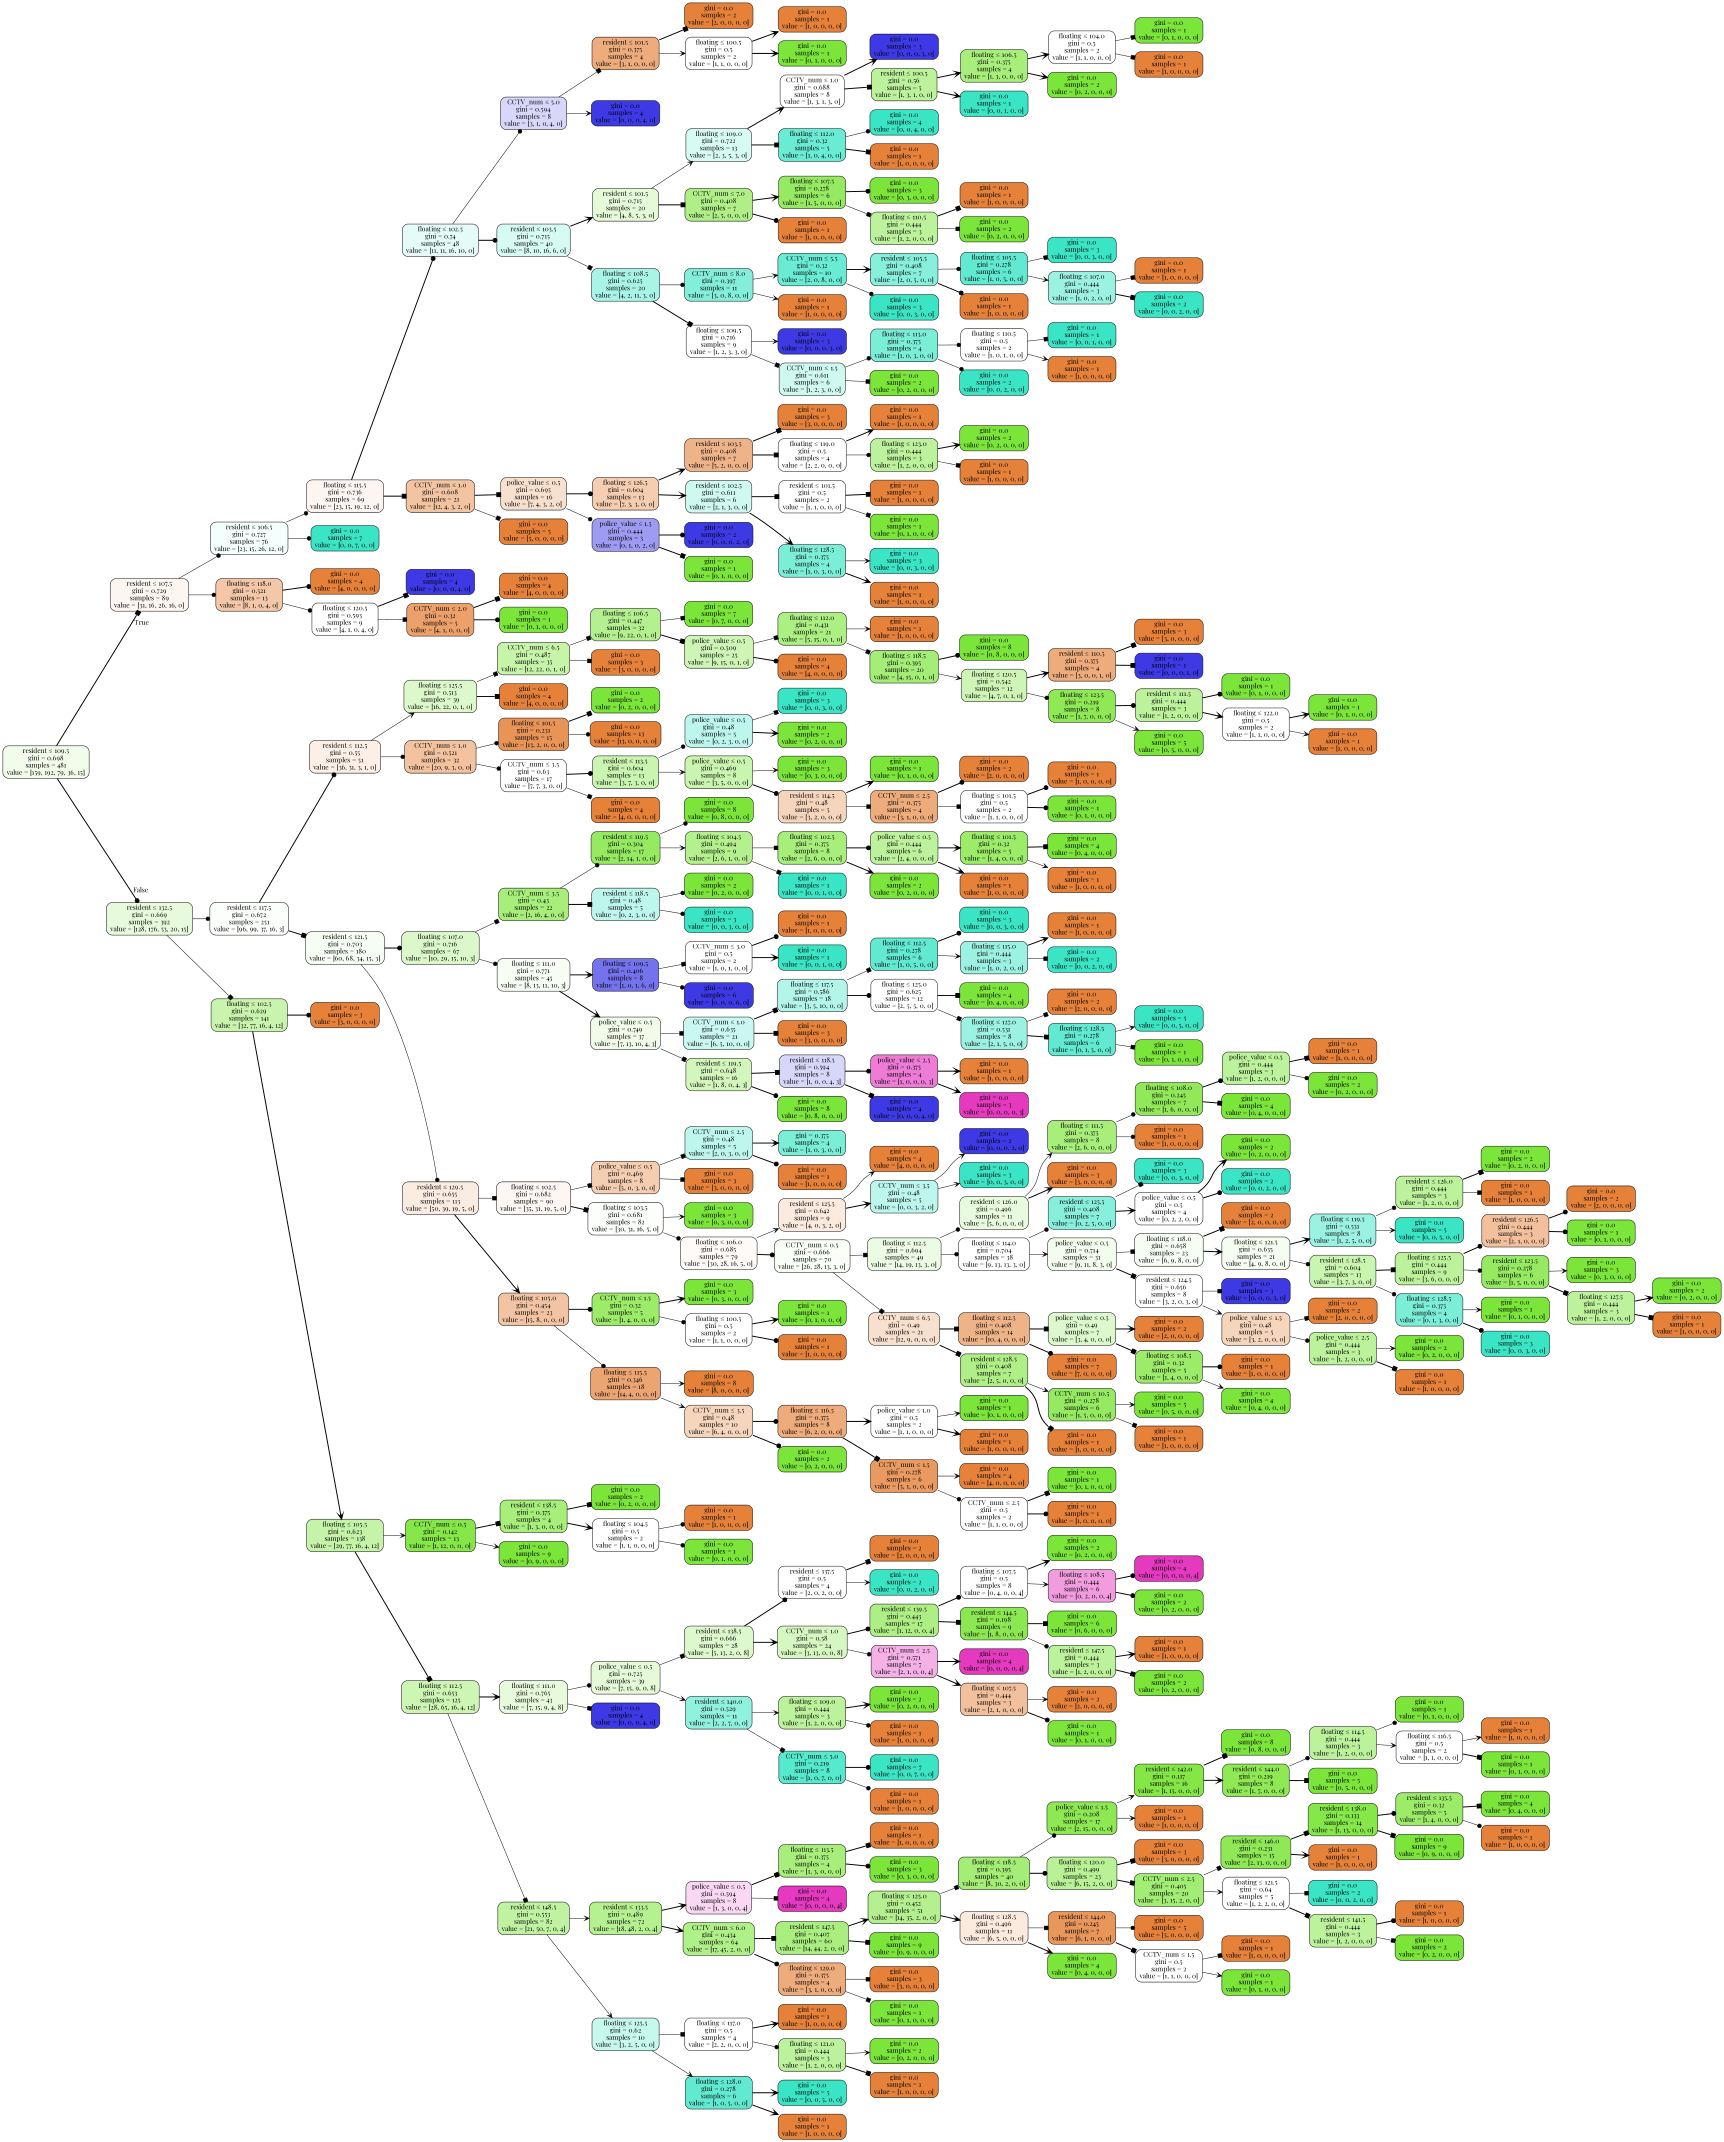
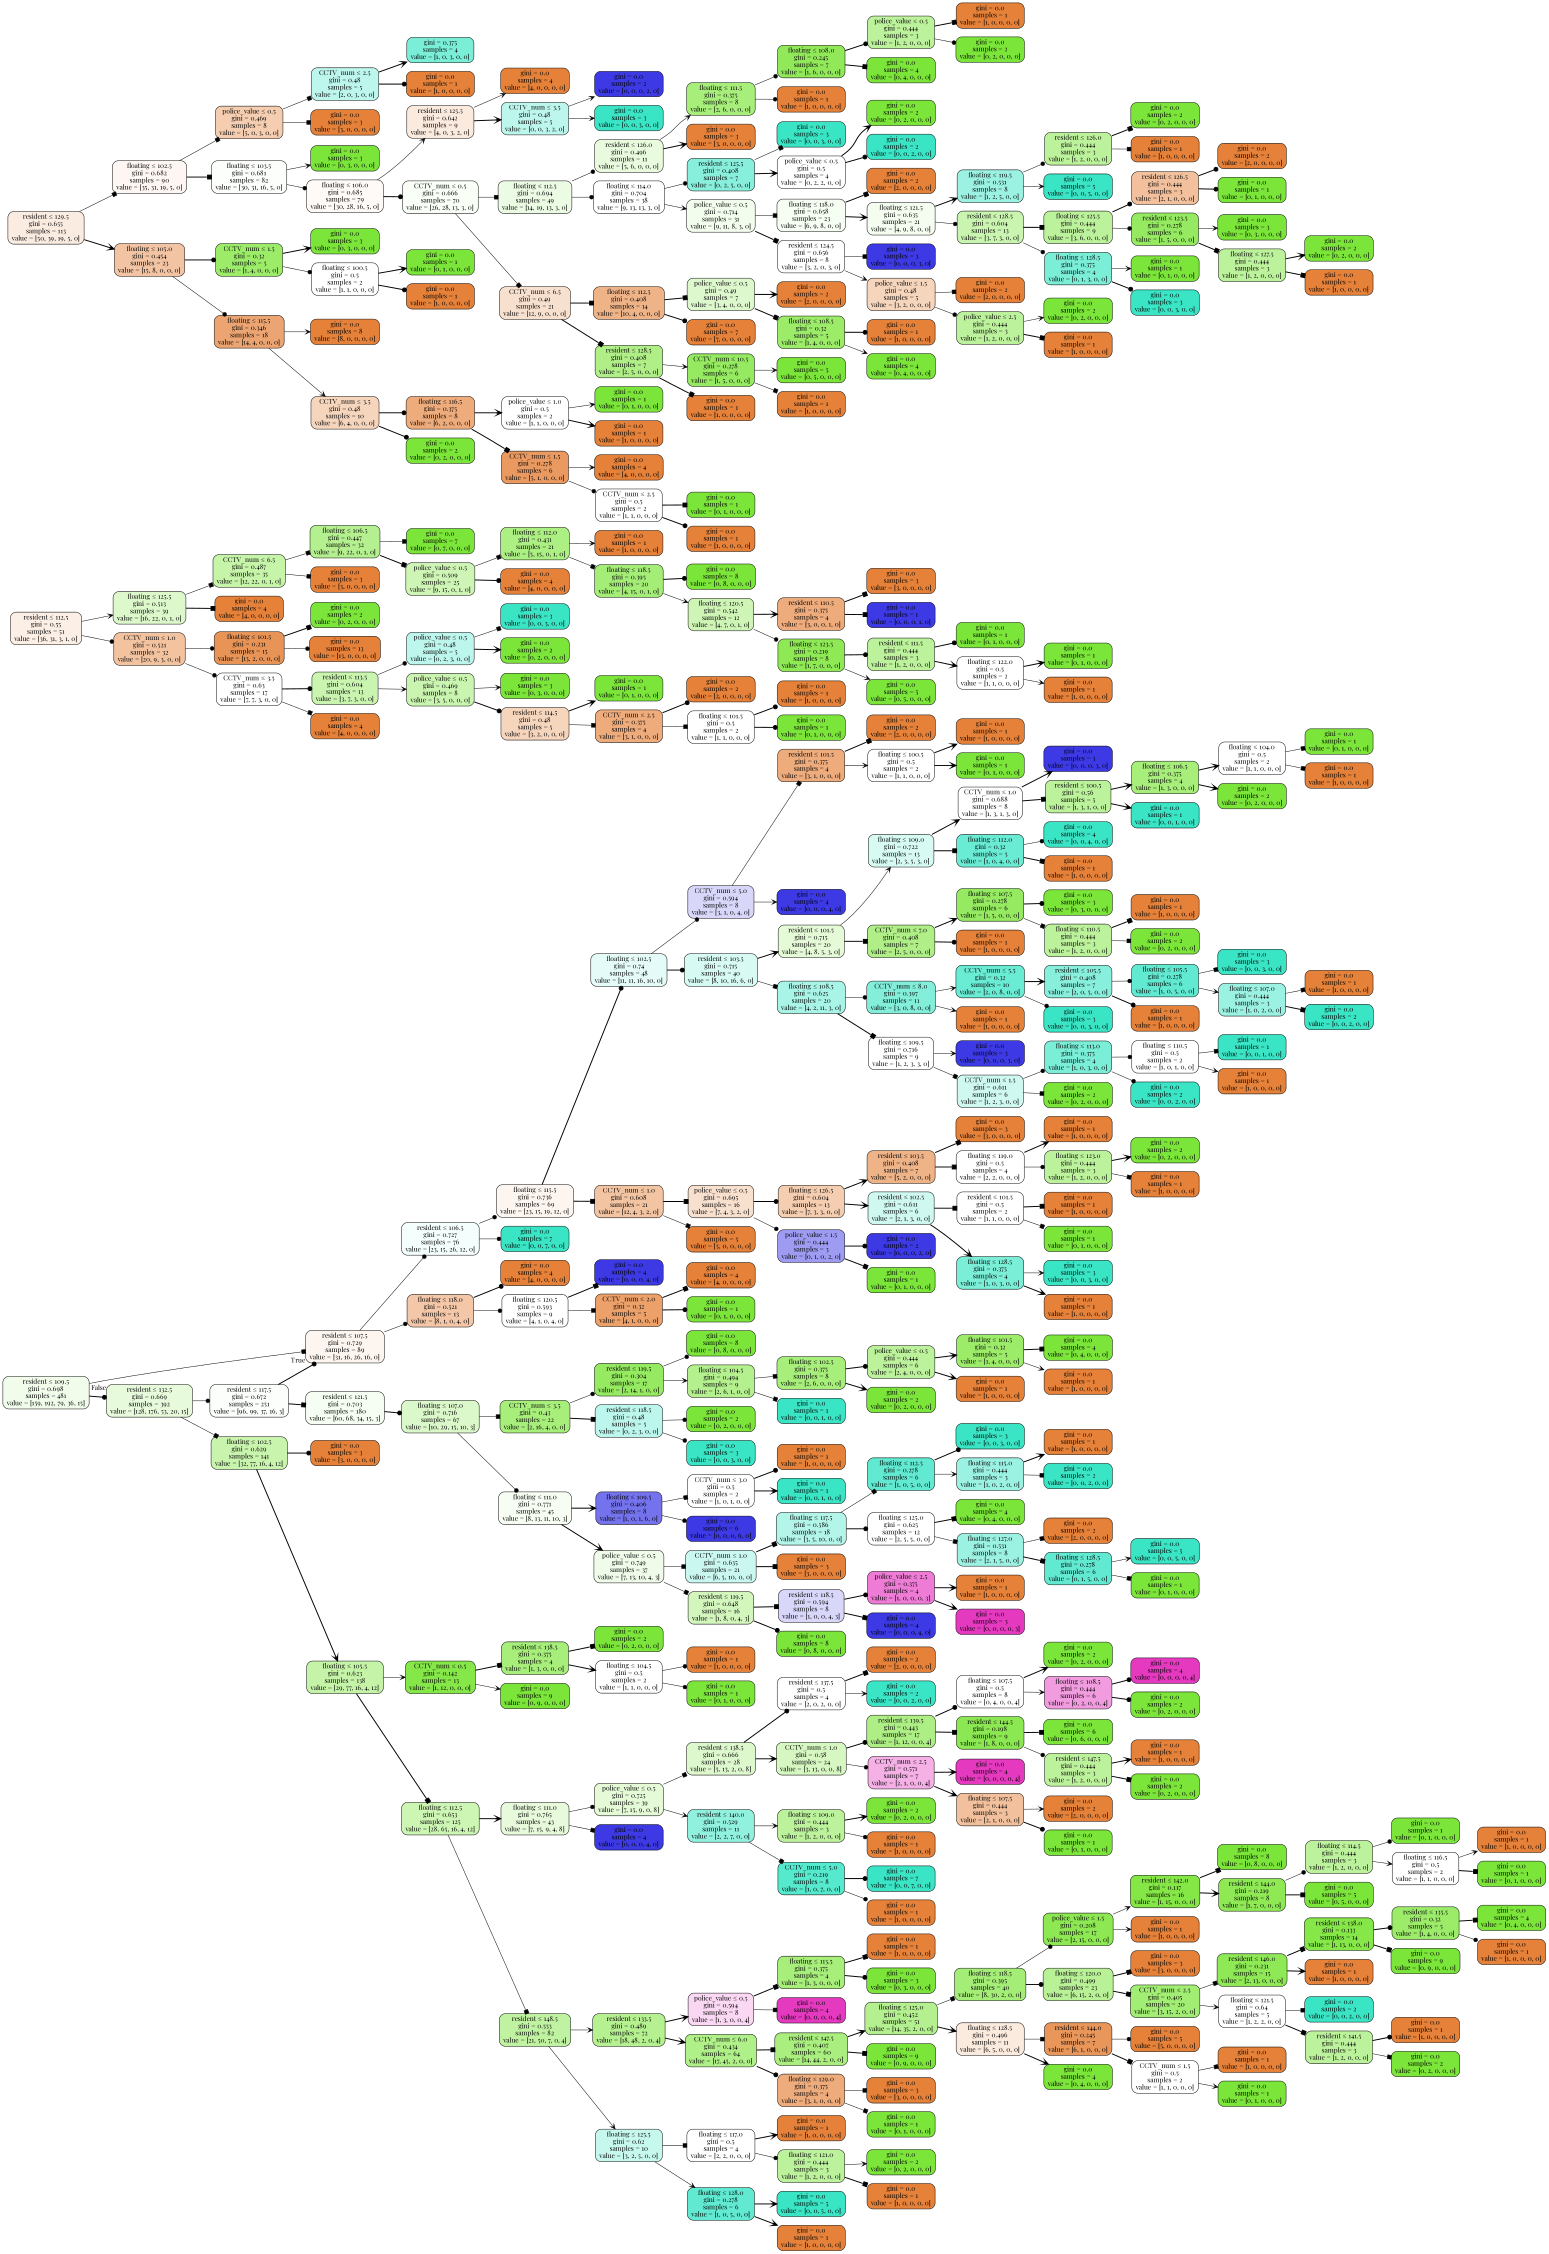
edge "resident ≤ 109.5" -> "resident ≤ 107.5": style bold -> solid
edge "resident ≤ 117.5" -> "resident ≤ 112.5": now "resident ≤ 117.5" -> "resident ≤ 107.5"
edge "resident ≤ 121.5" -> "resident ≤ 129.5": removed
